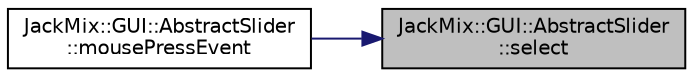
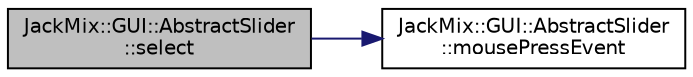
edge "JackMix::GUI::AbstractSlider ::mousePressEvent" -> "JackMix::GUI::AbstractSlider ::select": reversed
